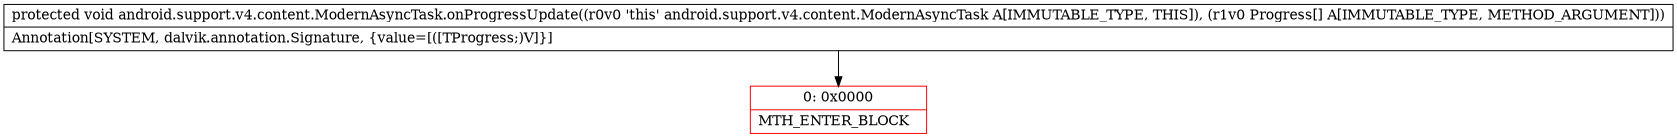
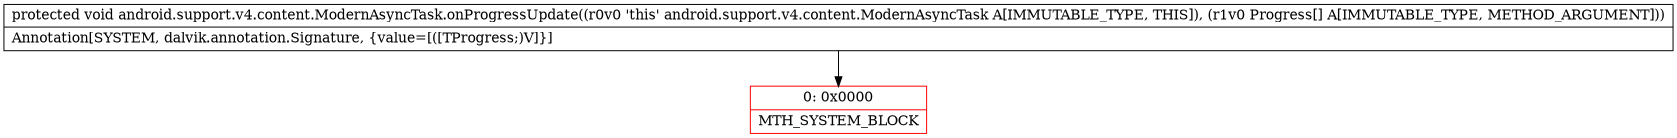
node "0: 0x0000": text "MTH_ENTER_BLOCK" -> "MTH_SYSTEM_BLOCK"
